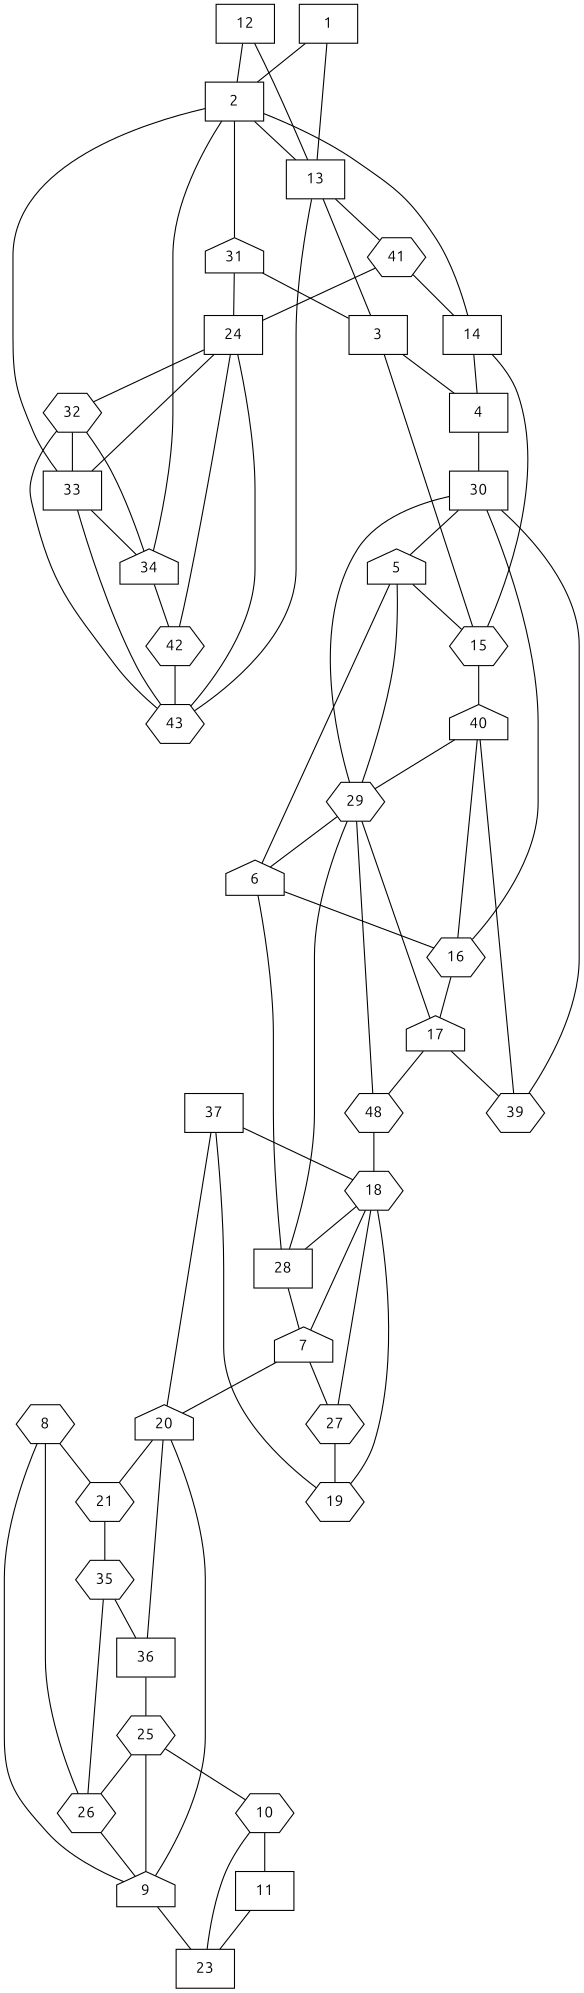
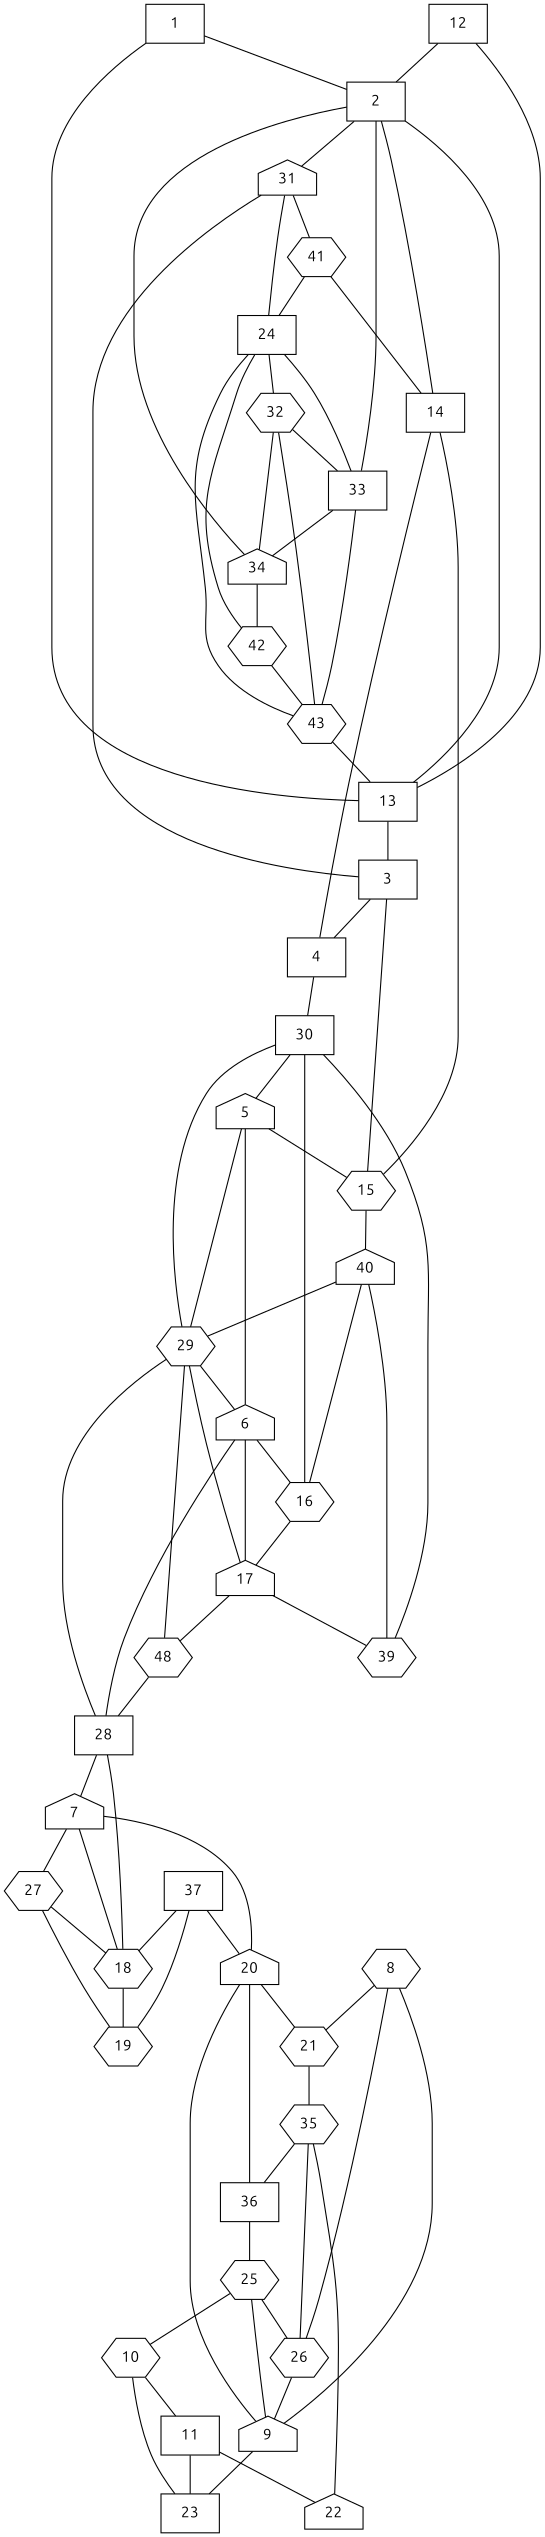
edge "13" -- "41": now "31" -- "41"
edge "48" -- "18": now "48" -- "28"
edge "6" -- "17": added
node "22": added
